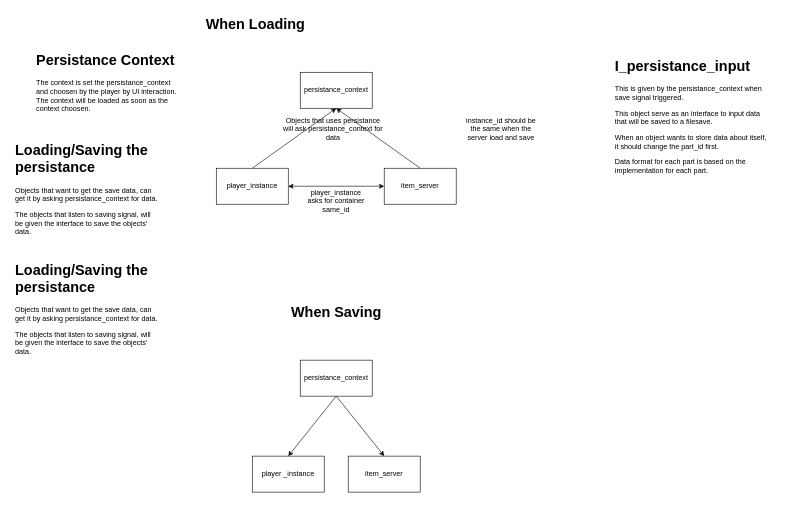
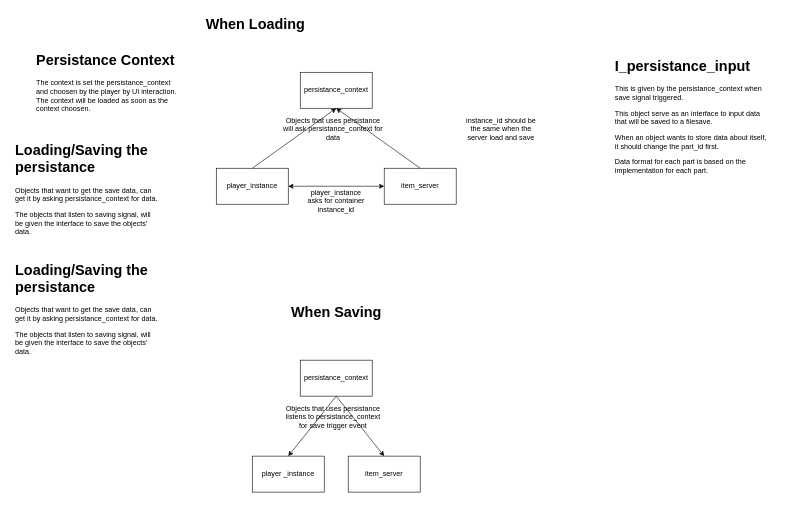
node "player_instance asks for container same_id": label "player_instance asks for container same_id" -> "player_instance asks for container instance_id"
node "Objects that uses persistance listens to persistance_context for save trigger event": added
